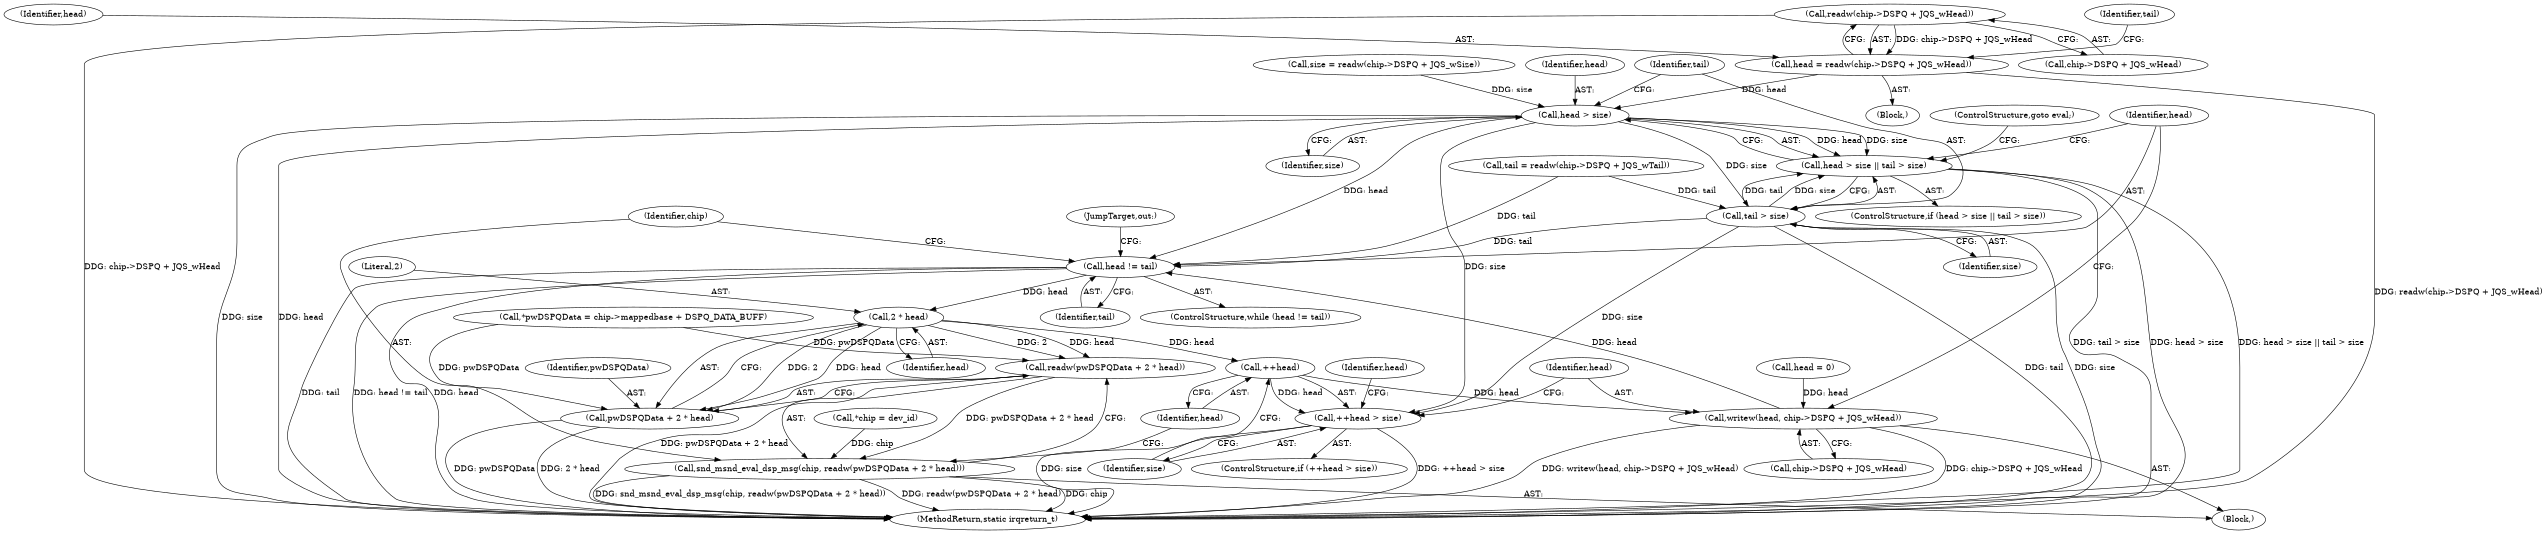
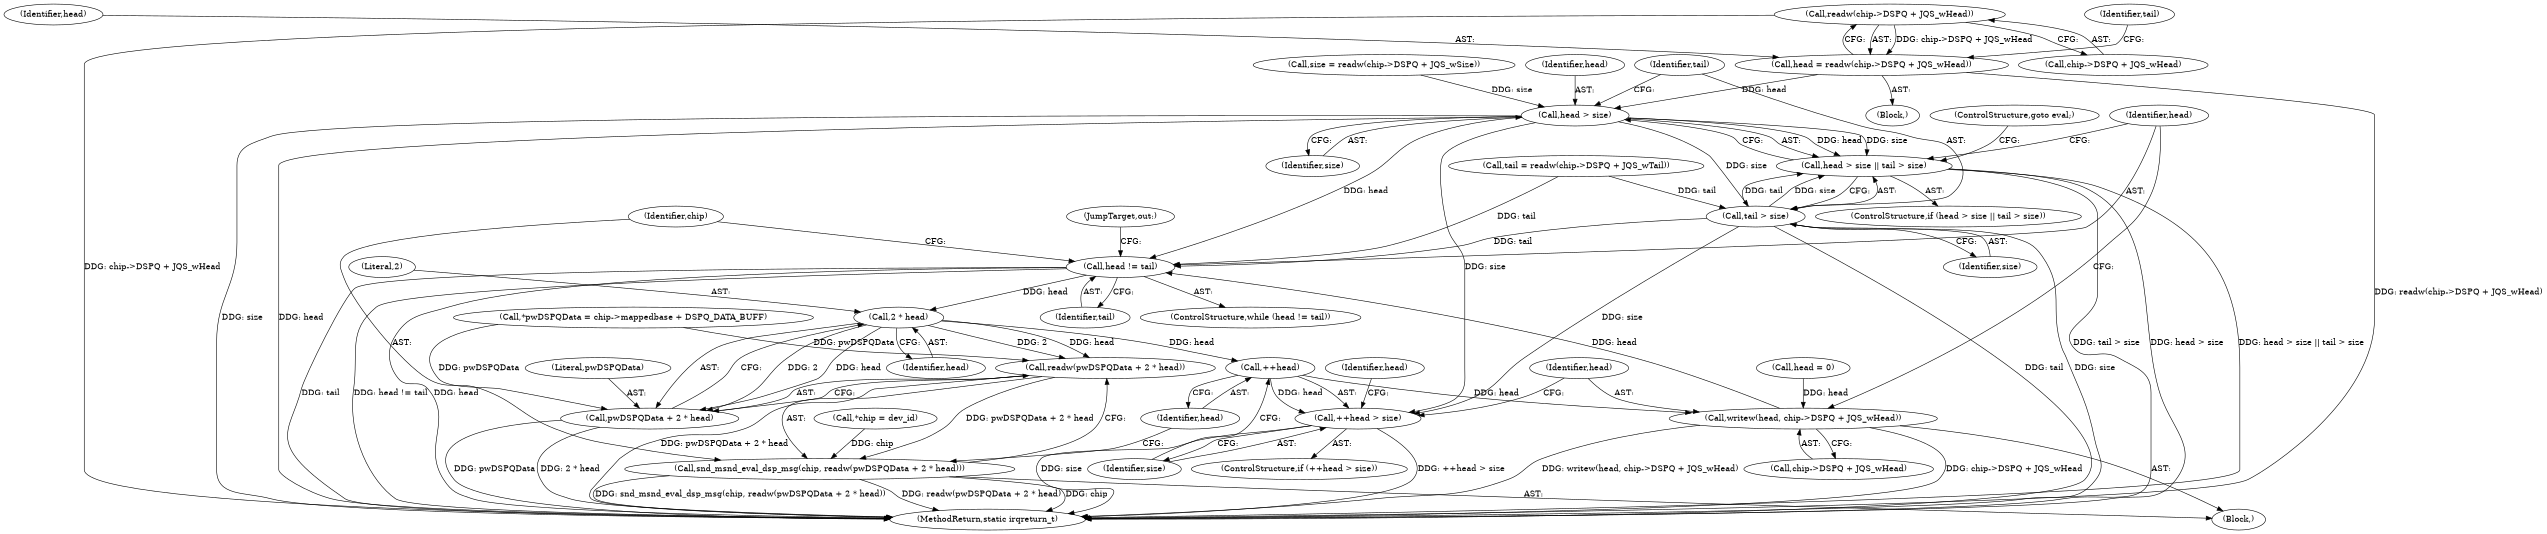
node "(Identifier,pwDSPQData)": label "(Identifier,pwDSPQData)" -> "(Literal,pwDSPQData)"
